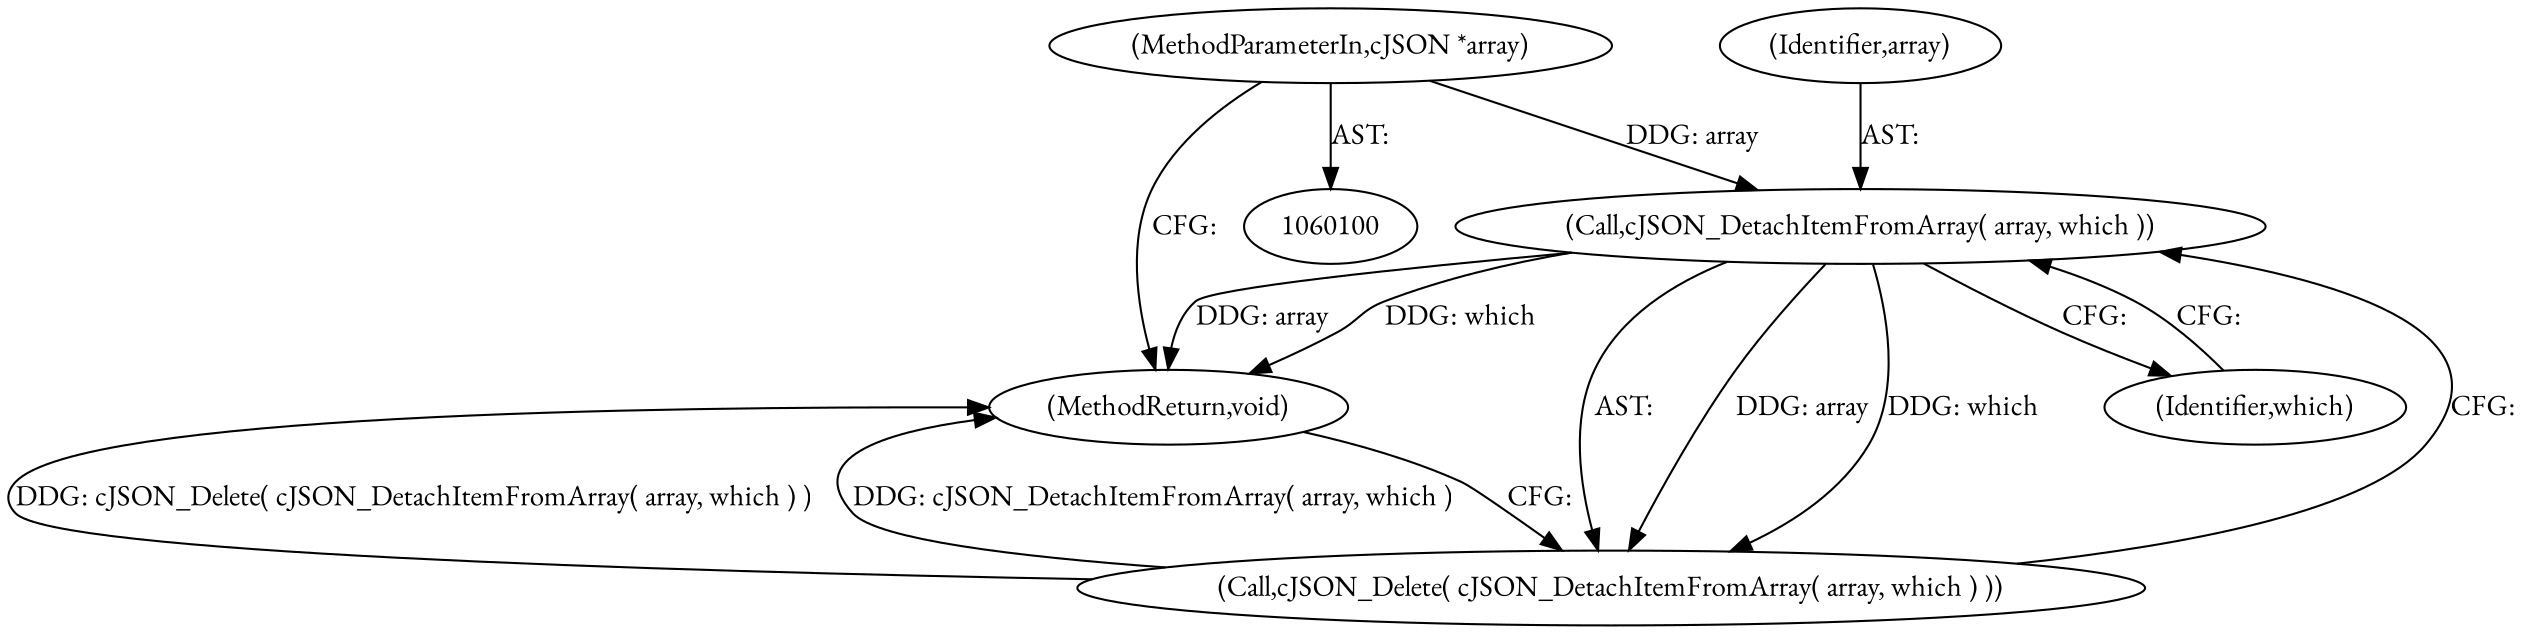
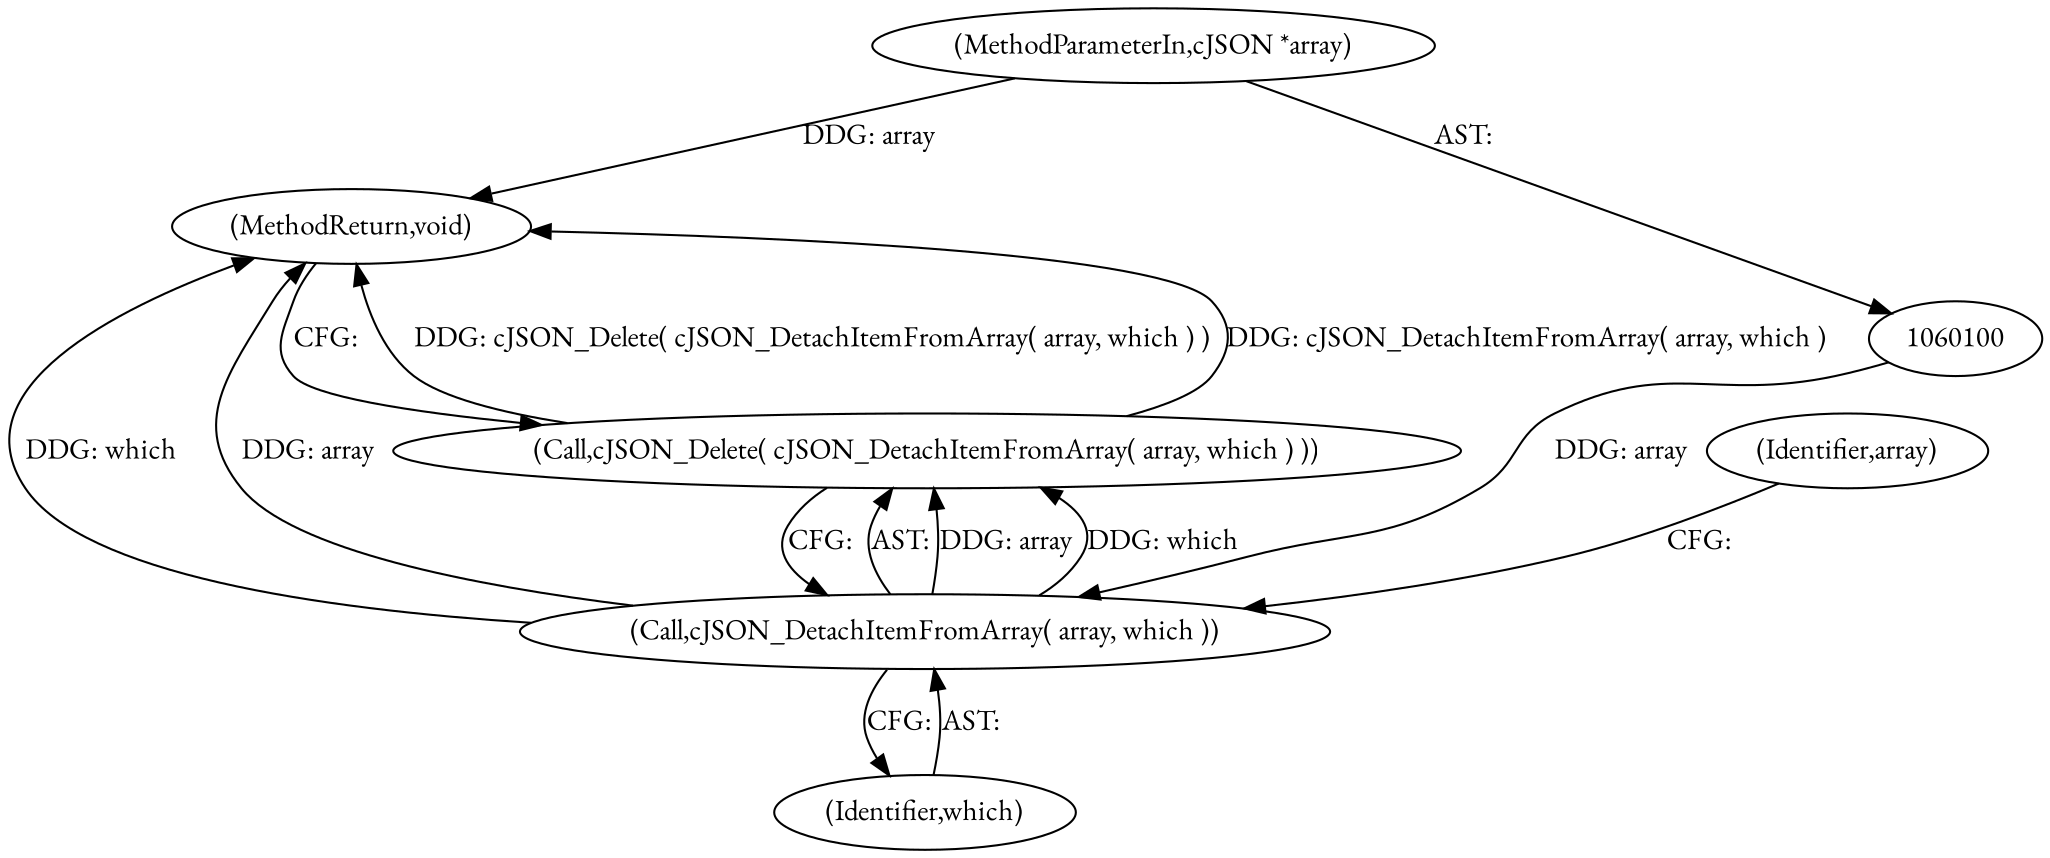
edge "(MethodParameterIn,cJSON *array)" -> "(Call,cJSON_DetachItemFromArray( array, which ))": now "1060100" -> "(Call,cJSON_DetachItemFromArray( array, which ))"
edge "(Identifier,array)" -> "(Call,cJSON_DetachItemFromArray( array, which ))": label "AST: " -> "CFG: "
edge "(MethodParameterIn,cJSON *array)" -> "(MethodReturn,void)": label "CFG: " -> "DDG: array"
edge "(Identifier,which)" -> "(Call,cJSON_DetachItemFromArray( array, which ))": label "CFG: " -> "AST: "
